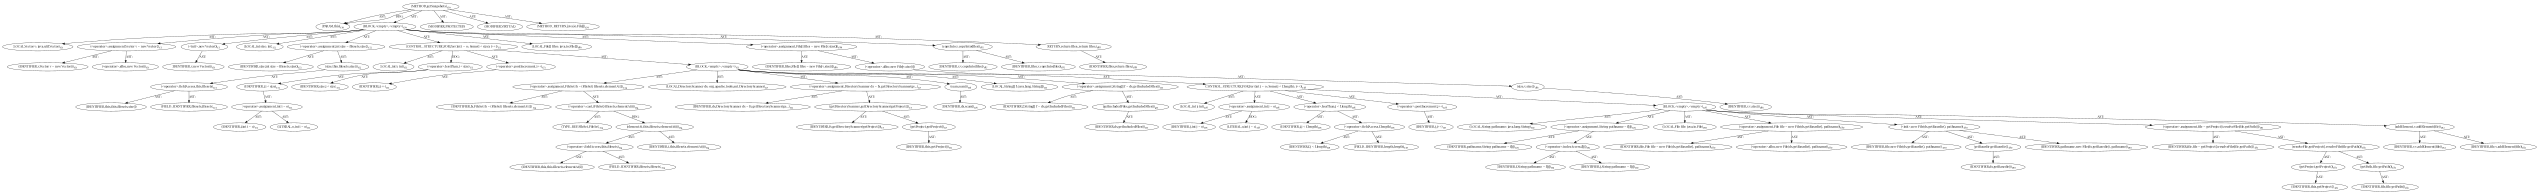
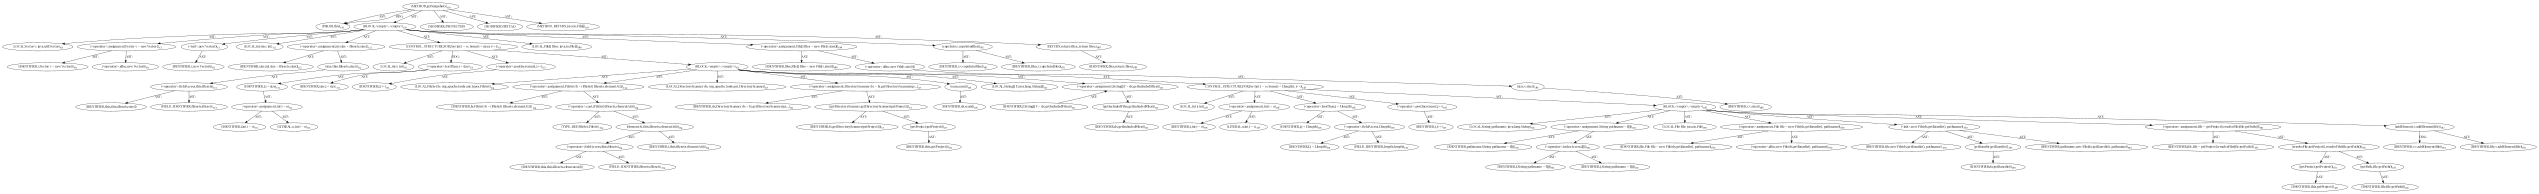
node "(LOCAL,FileSet fs: org.apache.tools.ant.types.FileSet)": added
edge "(<operator>.assignment,String[] f = ds.getIncludedFiles())" -> "(IDENTIFIER,f,String[] f = ds.getIncludedFiles())": reversed
node "(getIncludedFiles,getIncludedFiles())": text "477" -> "177"
edge "(<operator>.cast,(FileSet) filesets.elementAt(i))" -> "(elementAt,this.filesets.elementAt(i))": label "DDG: " -> "AST: "
edge "(<operator>.assignment,int j = 0)" -> "(LITERAL,0,int j = 0)": label "DDG: " -> "AST: "
edge "(addElement,v.addElement(file))" -> "(IDENTIFIER,v,v.addElement(file))": label "AST: " -> "DDG: "
